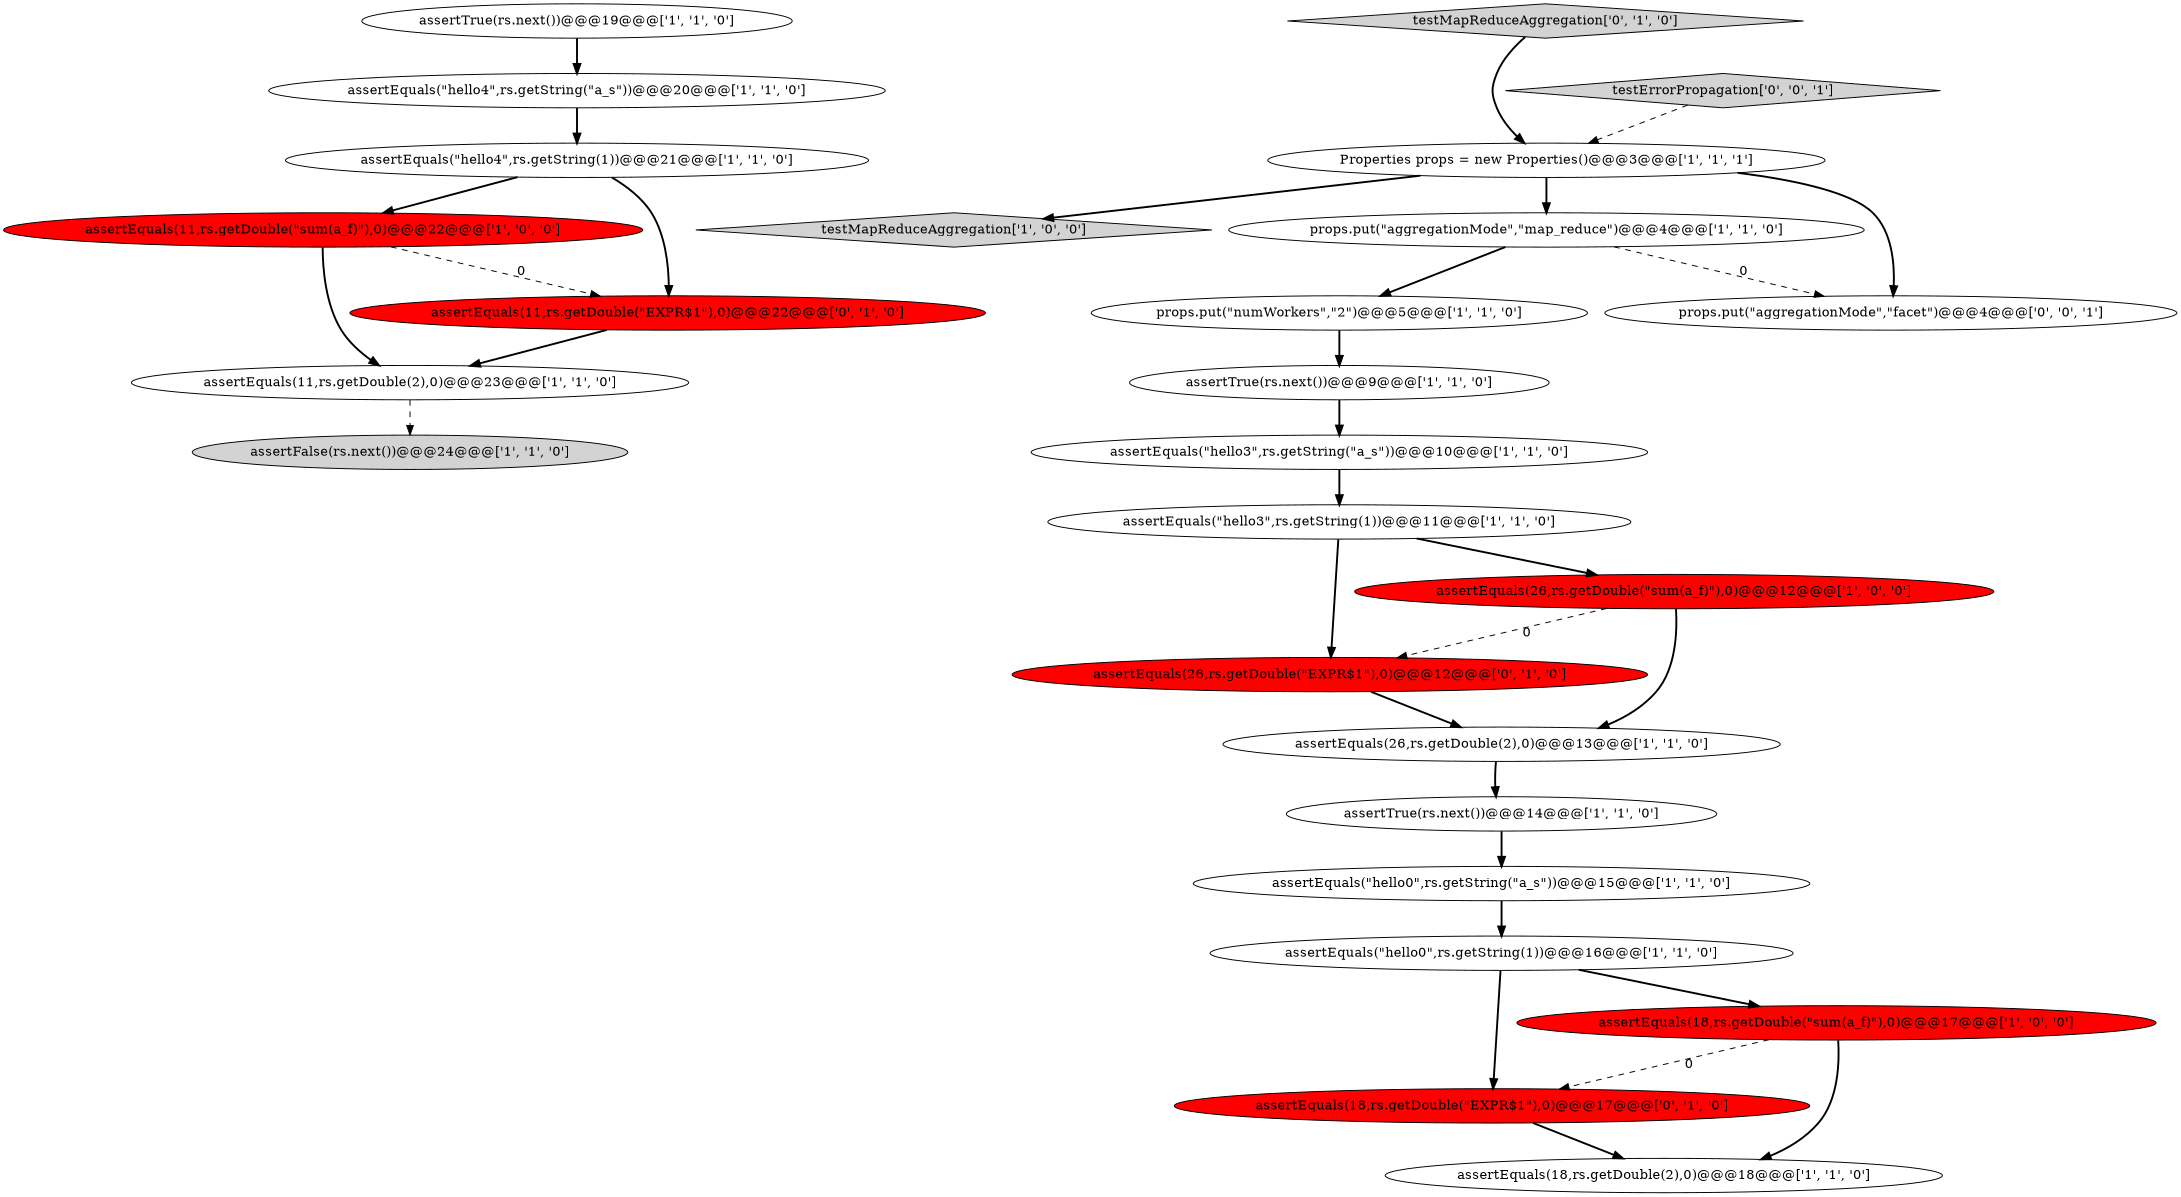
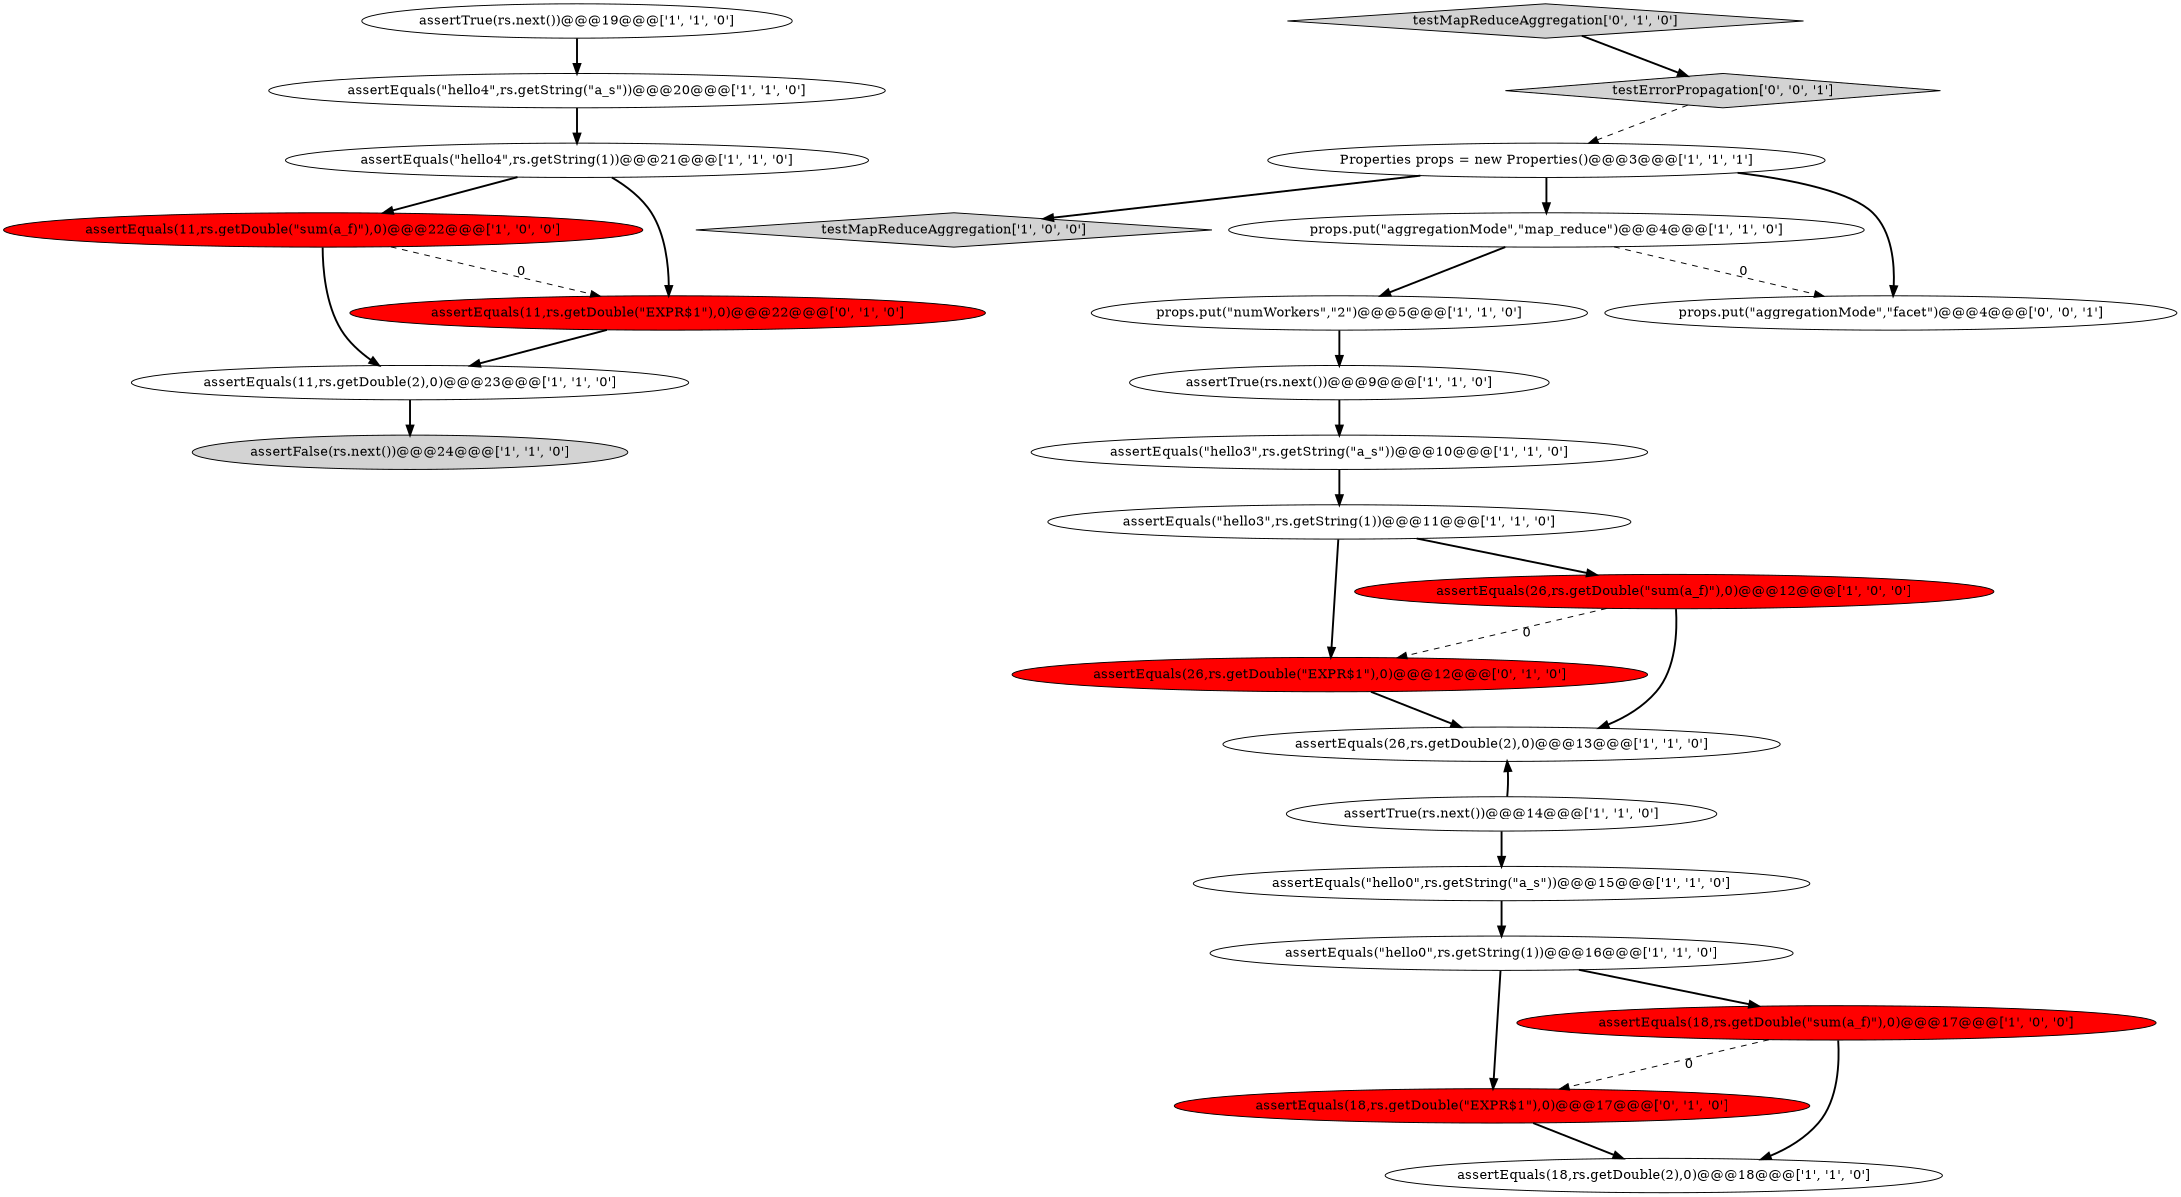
edge "testMapReduceAggregation['0', '1', '0']" -> "Properties props = new Properties()@@@3@@@['1', '1', '1']": now "testMapReduceAggregation['0', '1', '0']" -> "testErrorPropagation['0', '0', '1']"
edge "assertEquals(11,rs.getDouble(2),0)@@@23@@@['1', '1', '0']" -> "assertFalse(rs.next())@@@24@@@['1', '1', '0']": style dashed -> bold
edge "assertEquals(26,rs.getDouble(2),0)@@@13@@@['1', '1', '0']" -> "assertTrue(rs.next())@@@14@@@['1', '1', '0']": reversed
